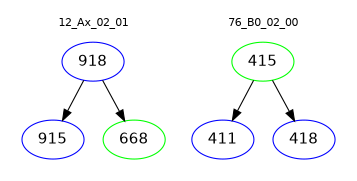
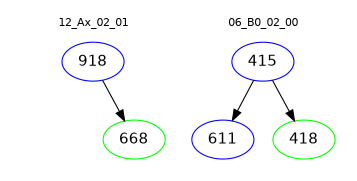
cluster "76_B0_02_00": label "76_B0_02_00" -> "06_B0_02_00"
node "415": color green -> blue
node "915": removed
node "411": label "411" -> "611"
node "418": color blue -> green
